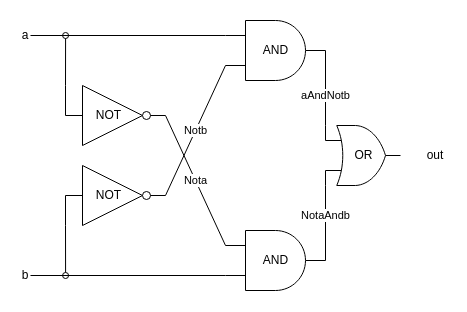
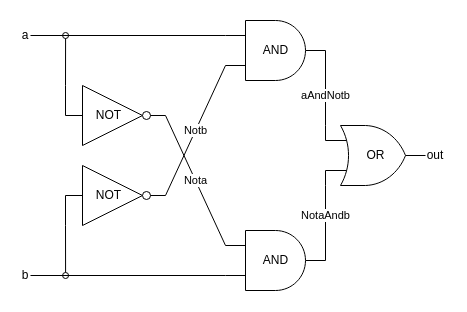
node "OR": size 75x60 -> 100x60
